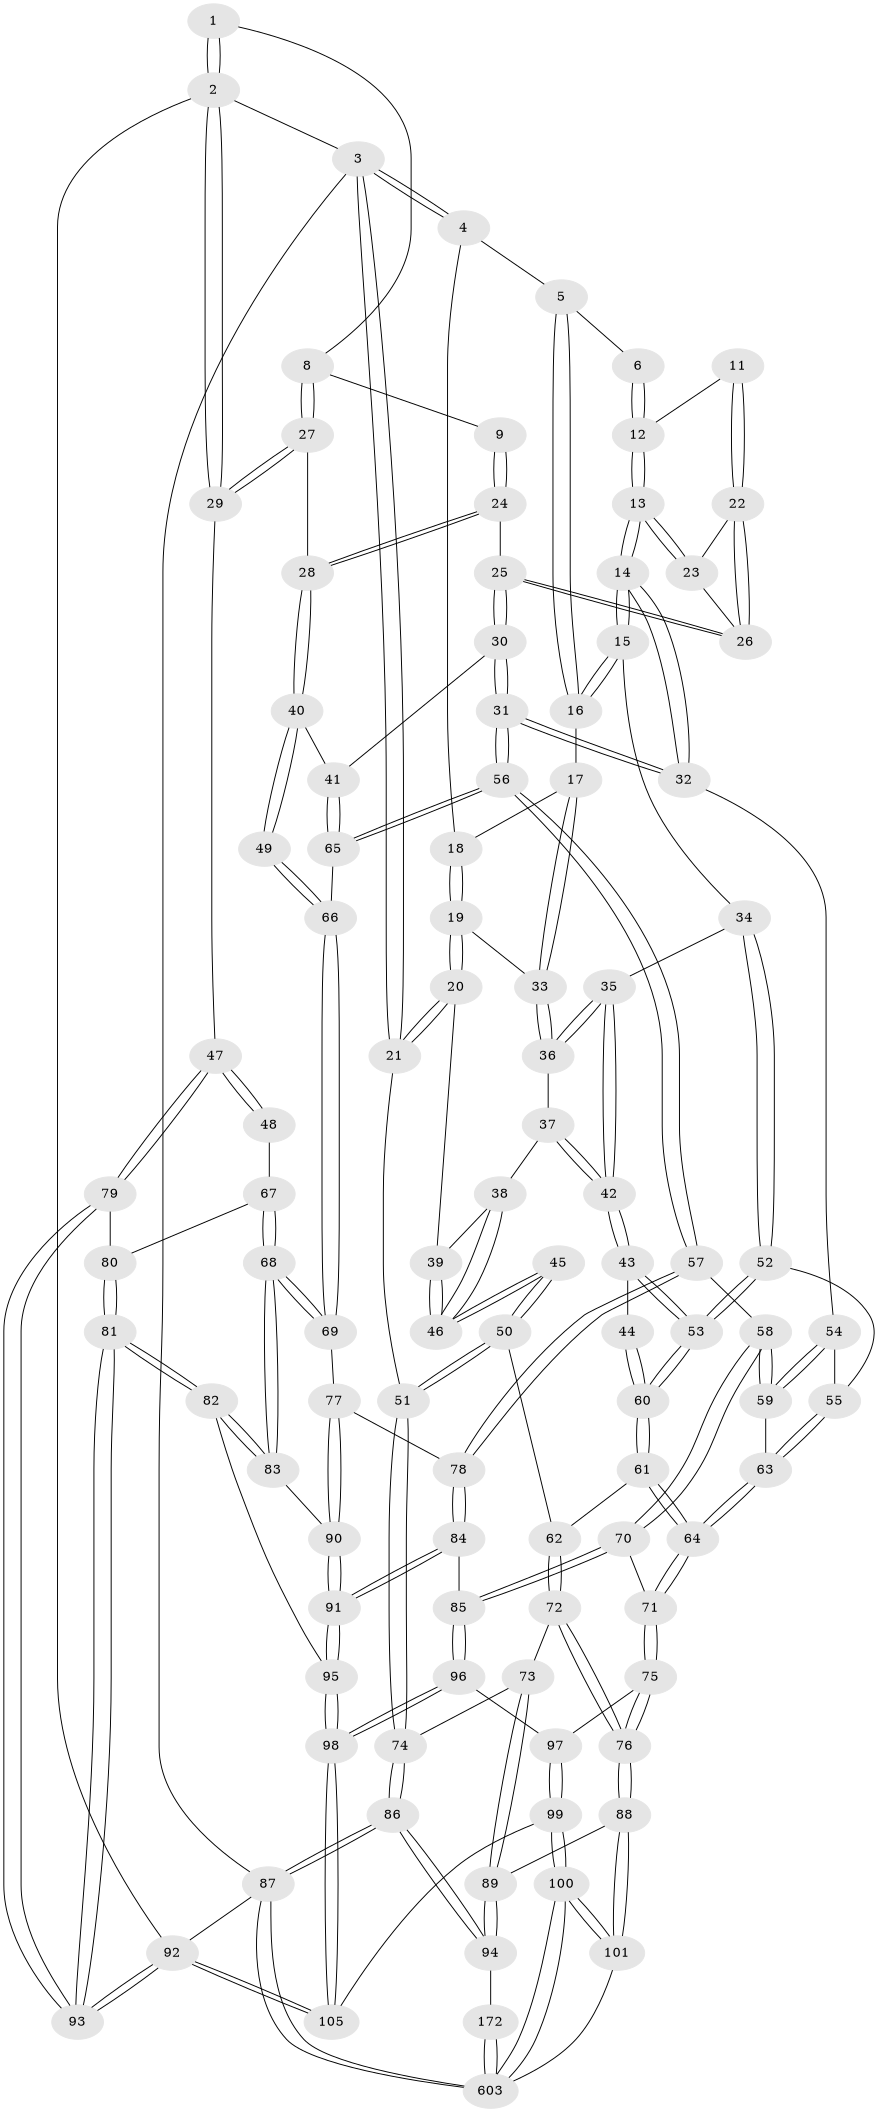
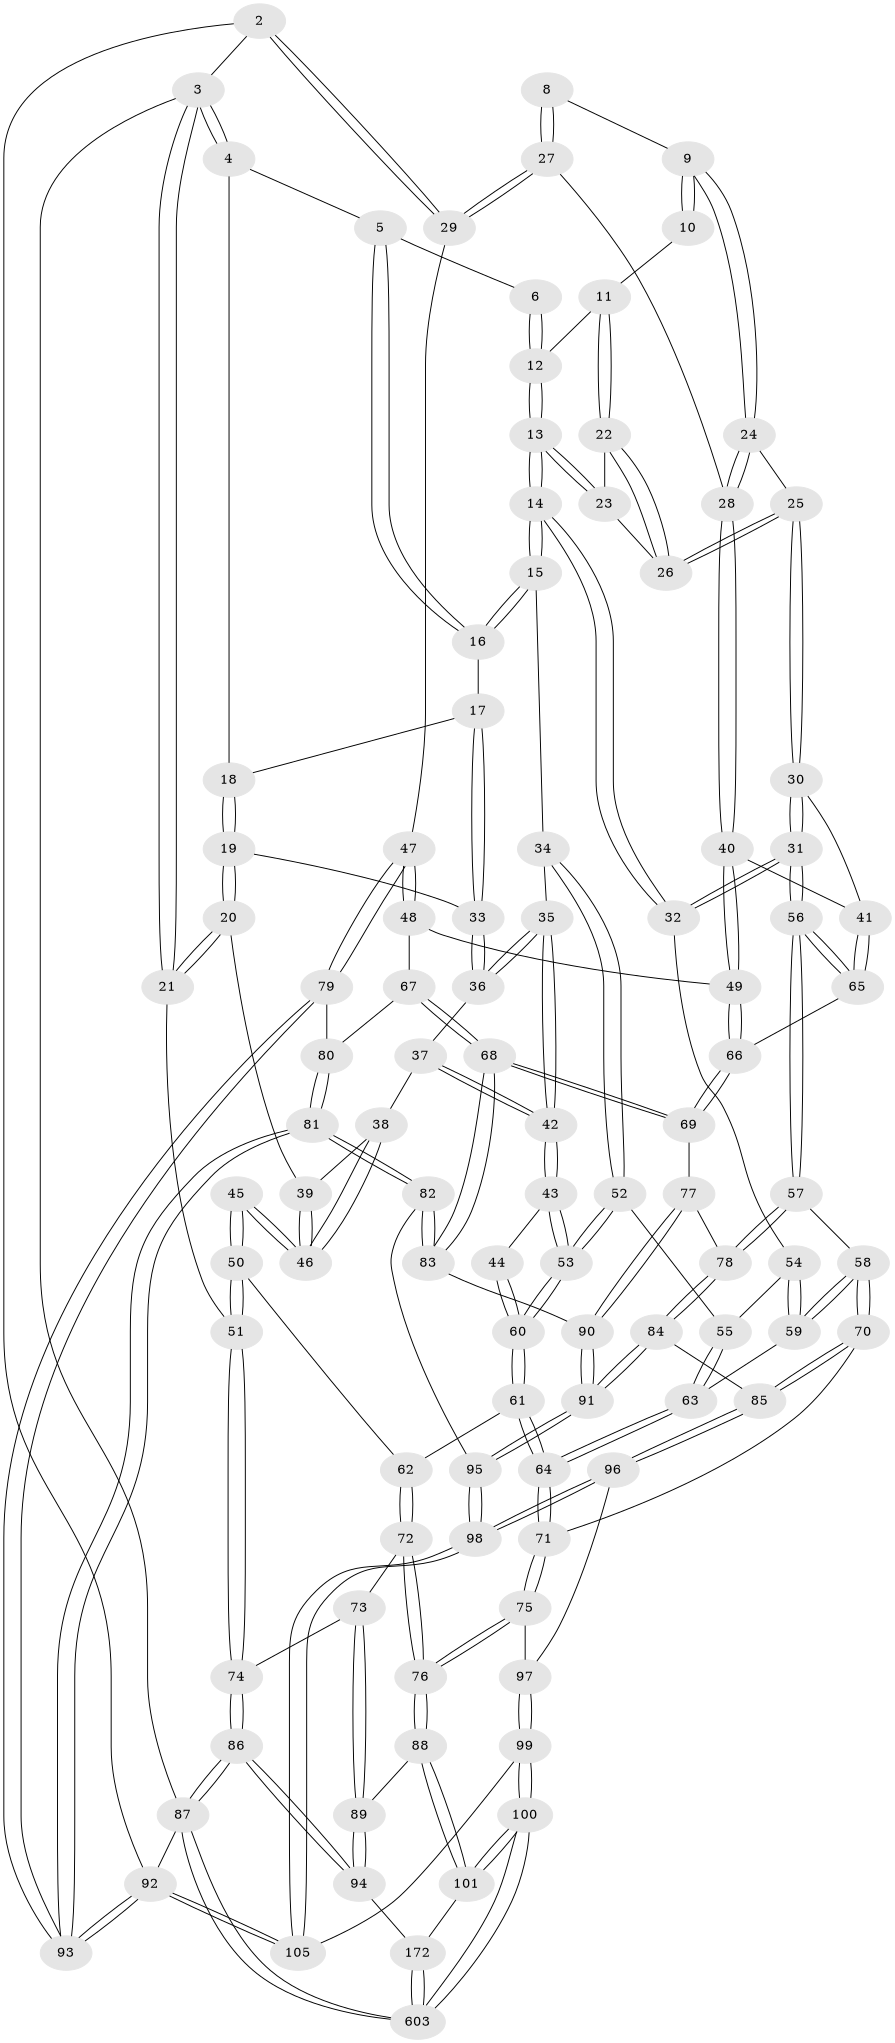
node "1": removed
node "10": added
edge "48" -- "49": added
edge "101" -- "603": now "101" -- "172"
